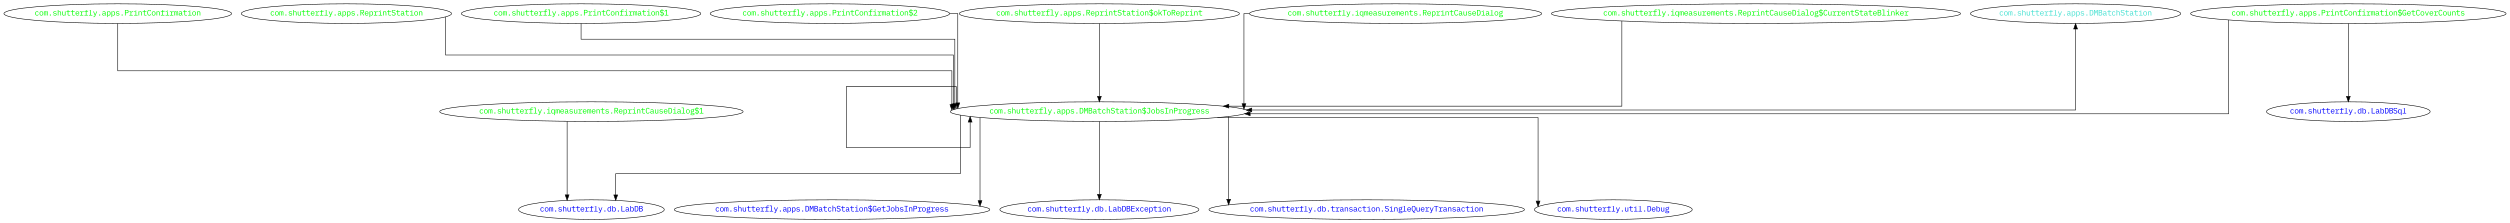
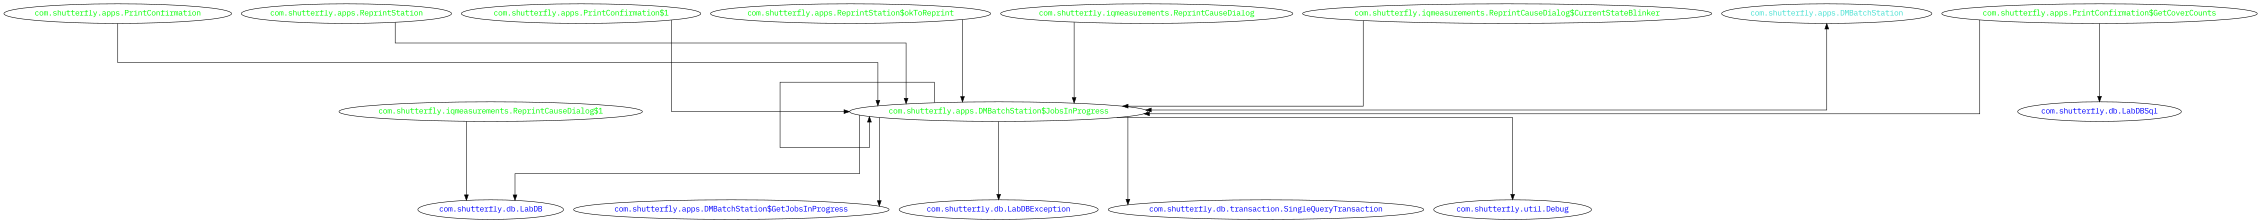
node "com.shutterfly.apps.PrintConfirmation$2": removed
